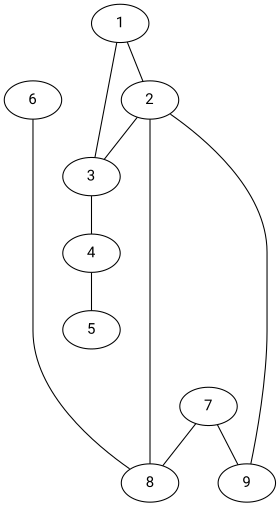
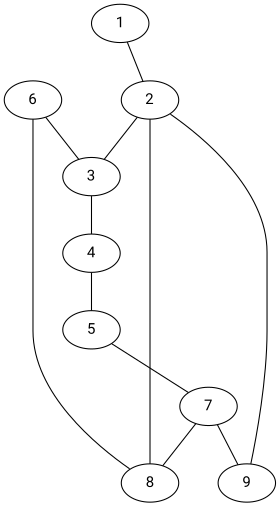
edge "1" -- "3": now "6" -- "3"
edge "5" -- "7": added
